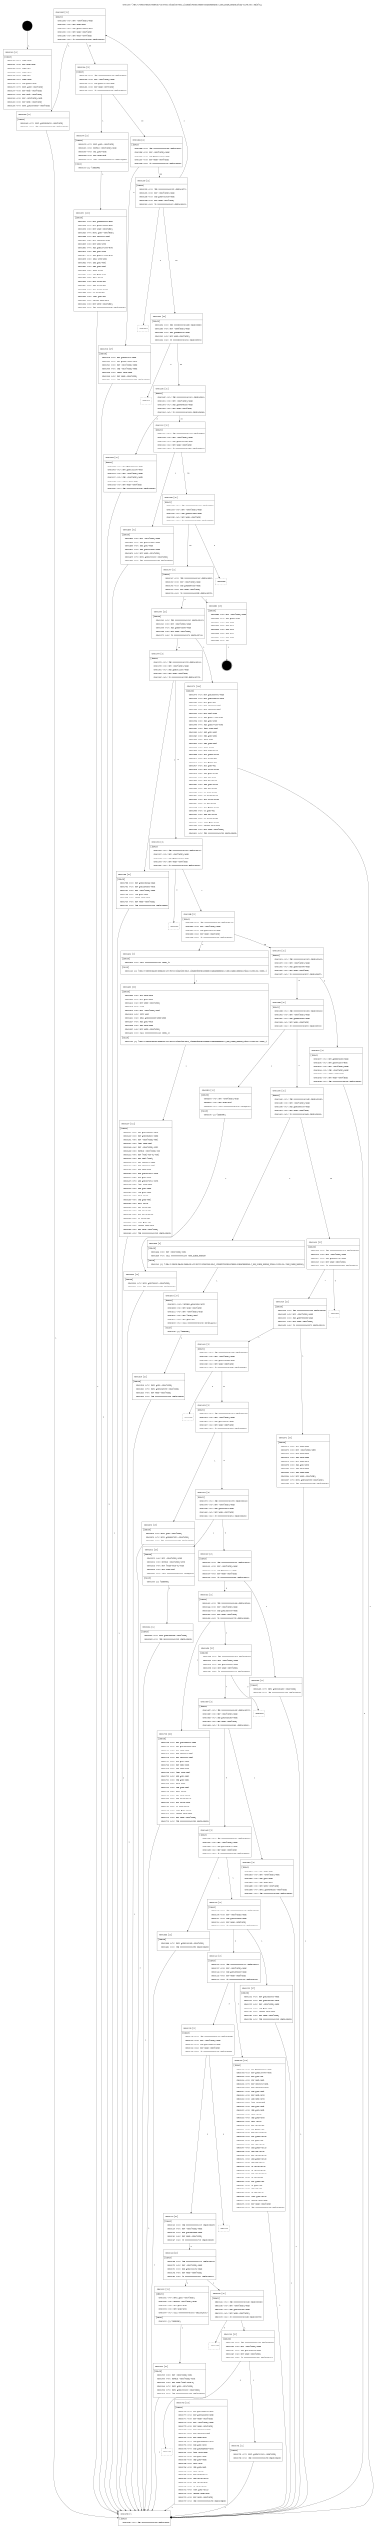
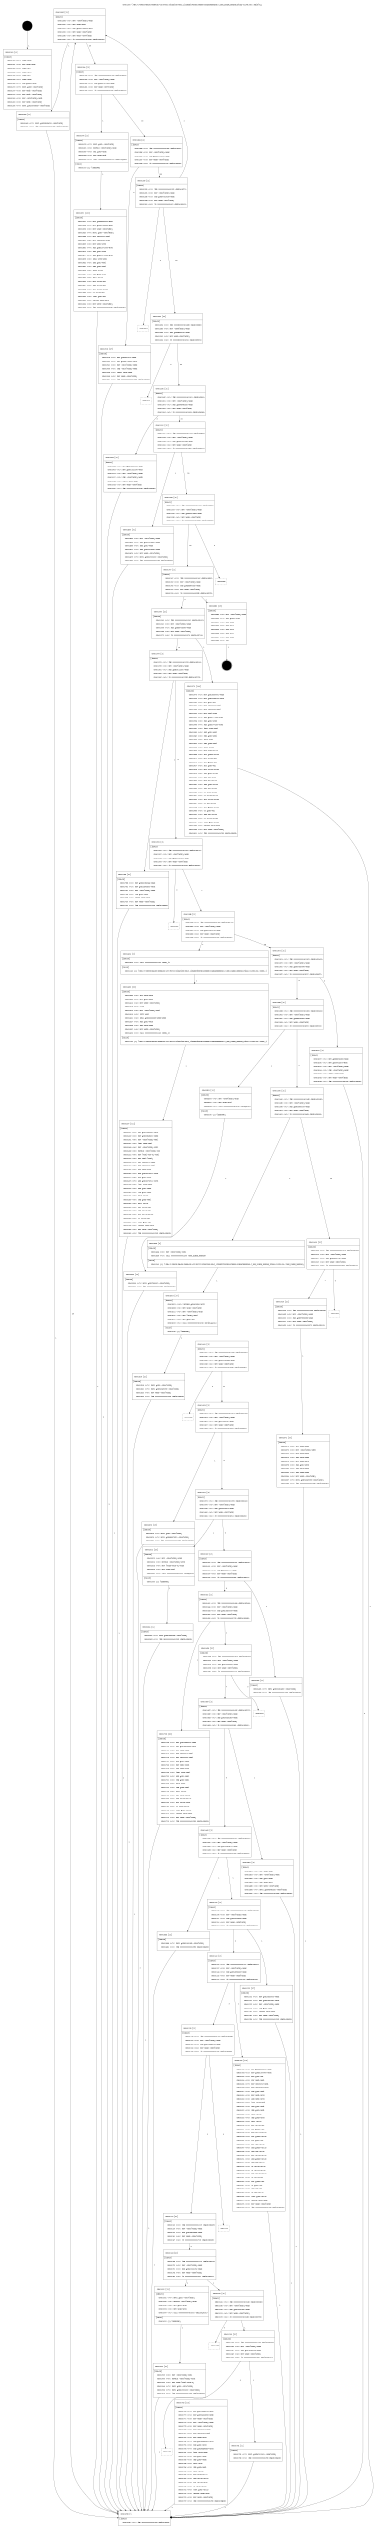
edge "0x401c9b [5]" -> "0x40128d [23]": added, label "26"
edge "0x401428 [25]" -> "0x401441 [25]": removed, label "11"
